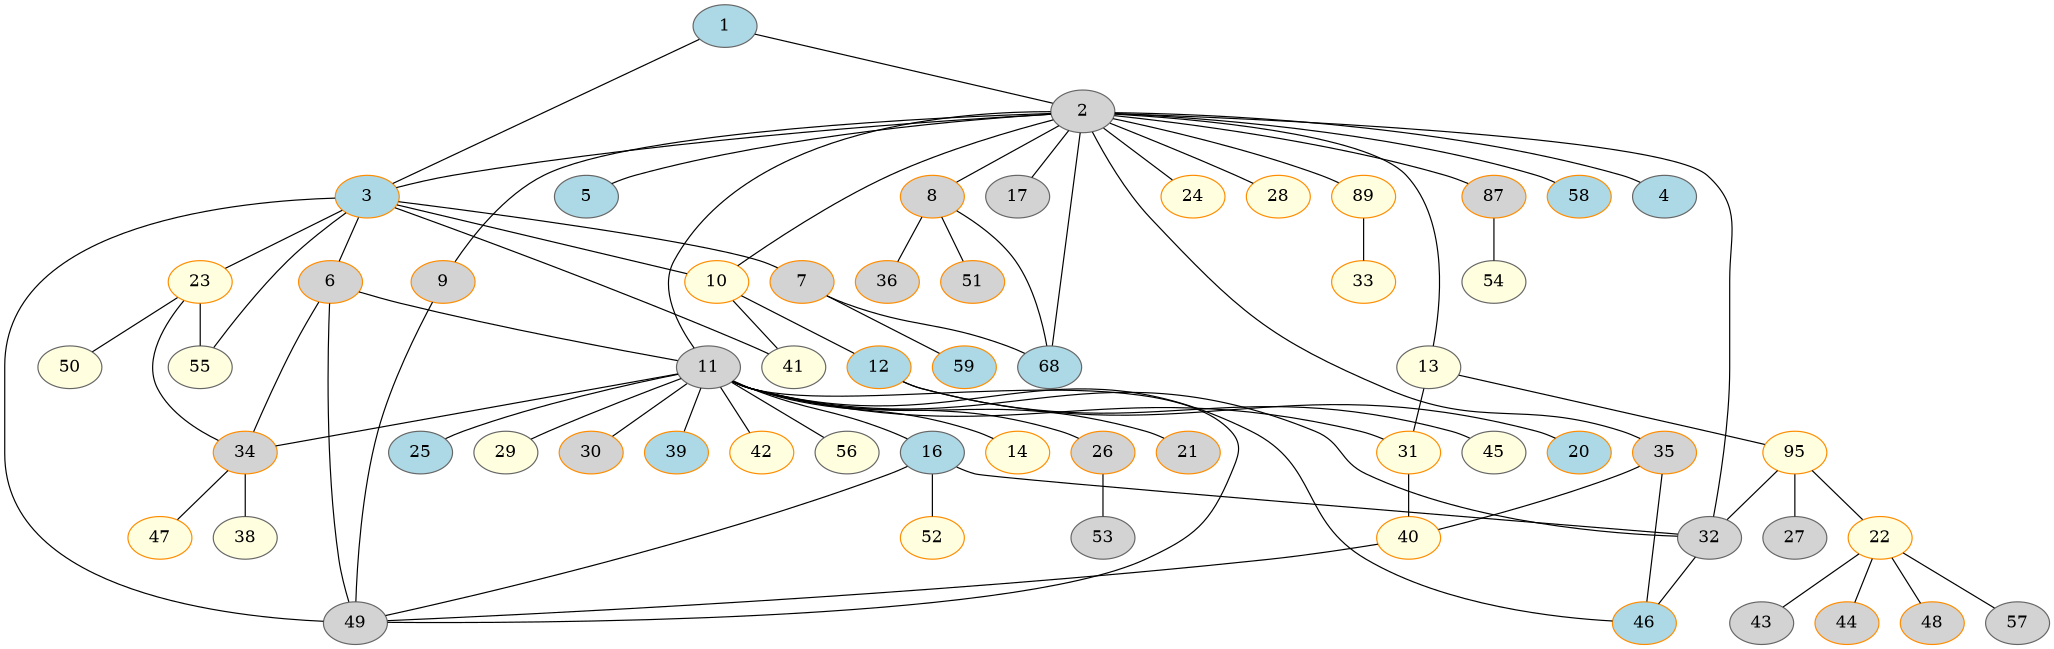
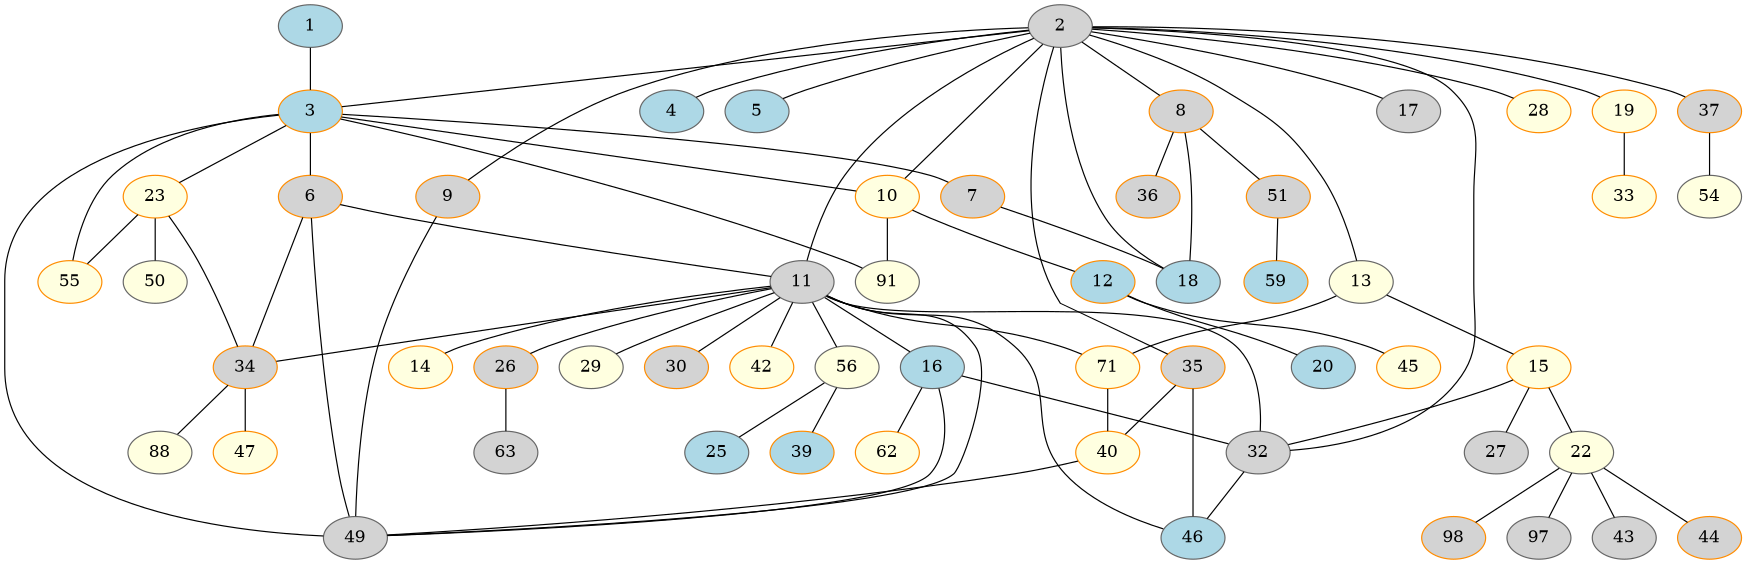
edge "1" -- "2": removed
node "24": removed
node "89": label "89" -> "19"
node "87": label "87" -> "37"
node "58": removed
edge "7" -- "59": now "51" -- "59"
node "55": color gray40 -> darkorange
node "41": label "41" -> "91"
node "68": label "68" -> "18"
edge "11" -- "25": now "56" -- "25"
edge "11" -- "39": now "56" -- "39"
node "21": removed
node "31": label "31" -> "71"
node "45": color gray40 -> darkorange
node "20": color darkorange -> gray40
node "95": label "95" -> "15"
node "38": label "38" -> "88"
node "52": label "52" -> "62"
node "53": label "53" -> "63"
node "22": color darkorange -> gray40
node "46": color darkorange -> gray40
node "48": label "48" -> "98"
node "57": label "57" -> "97"
